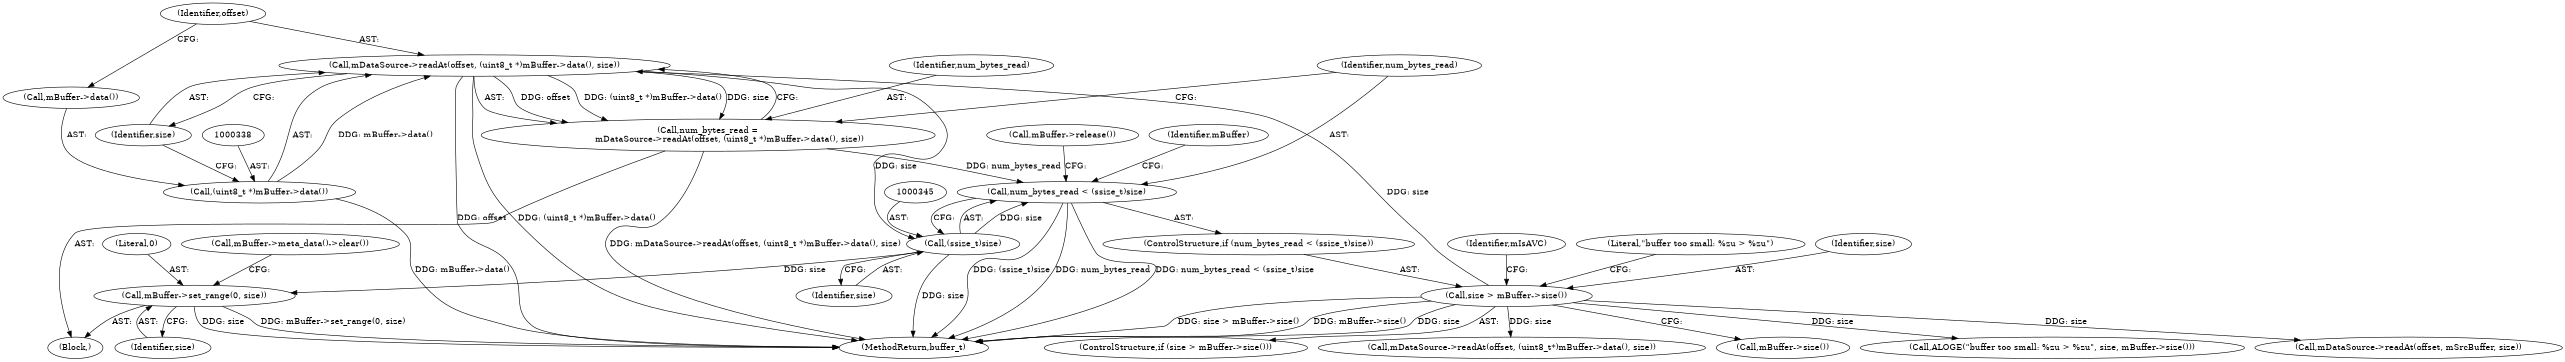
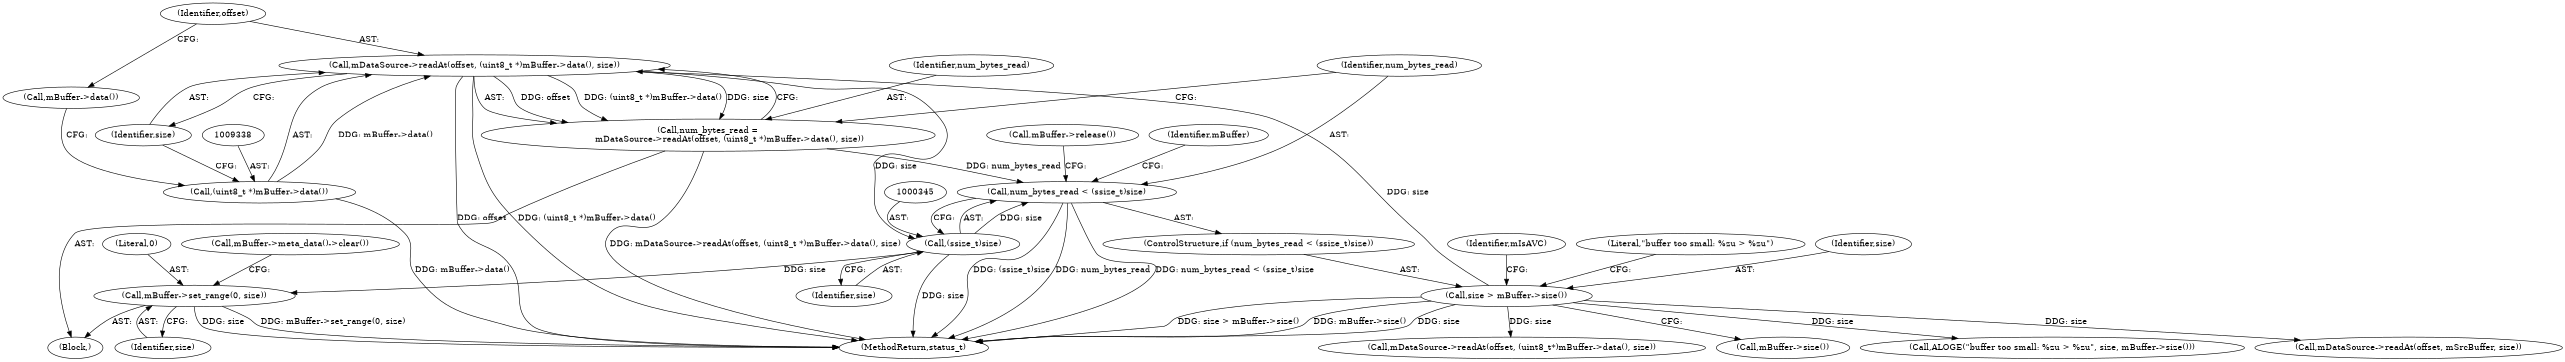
edge "(Call,mBuffer->data())" -> "(Call,(uint8_t *)mBuffer->data())": label "AST: " -> "CFG: "
node "1000338": label "1000338" -> "1009338"
node "(MethodReturn,buffer_t)": label "(MethodReturn,buffer_t)" -> "(MethodReturn,status_t)"
node "(ControlStructure,if (size > mBuffer->size()))": removed
